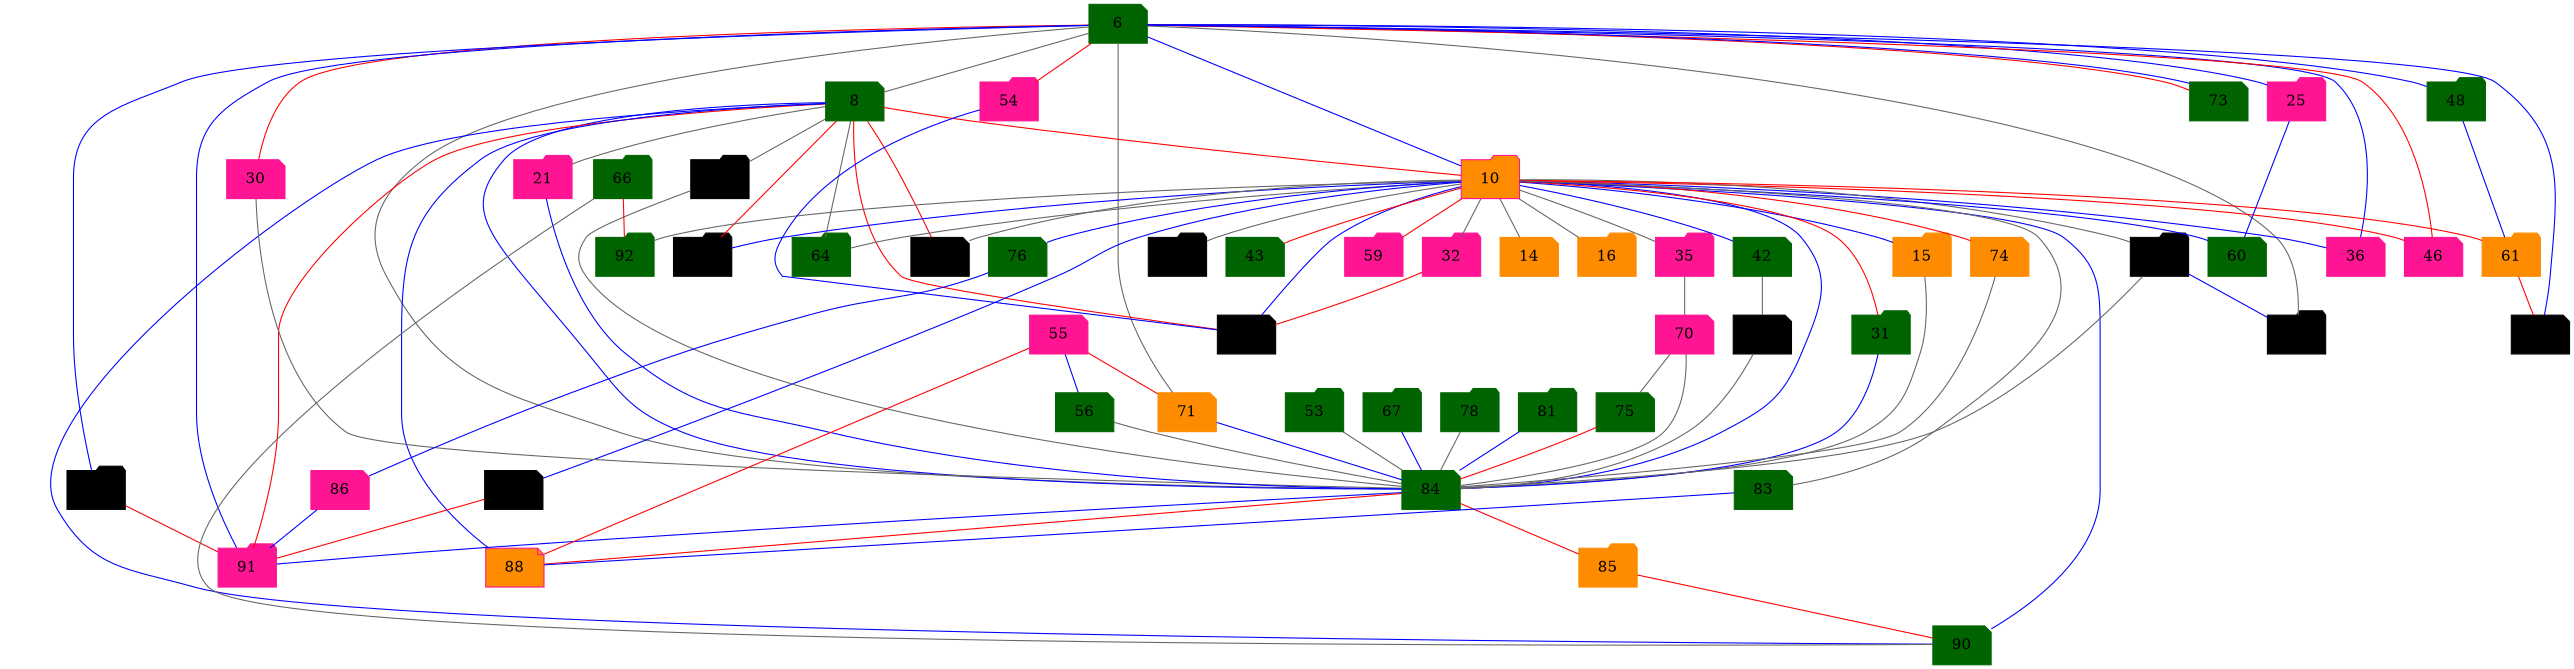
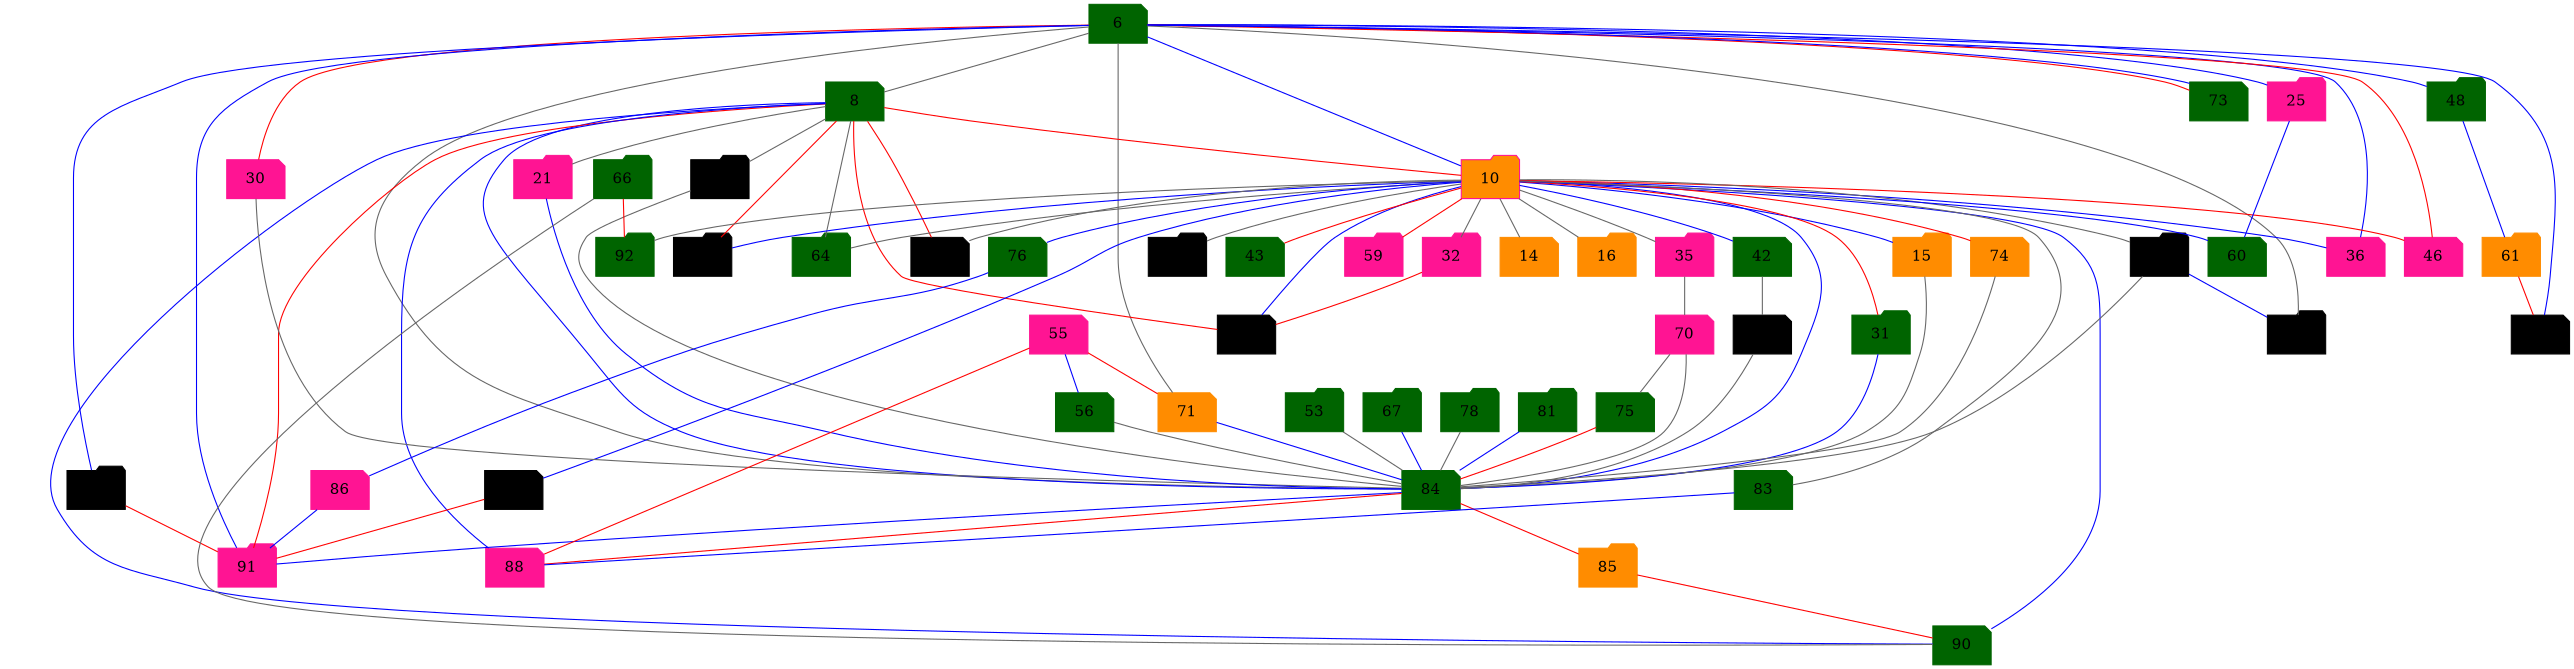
node "54": removed
edge "10" -- "61": removed
node "88": fillcolor darkorange -> deeppink
